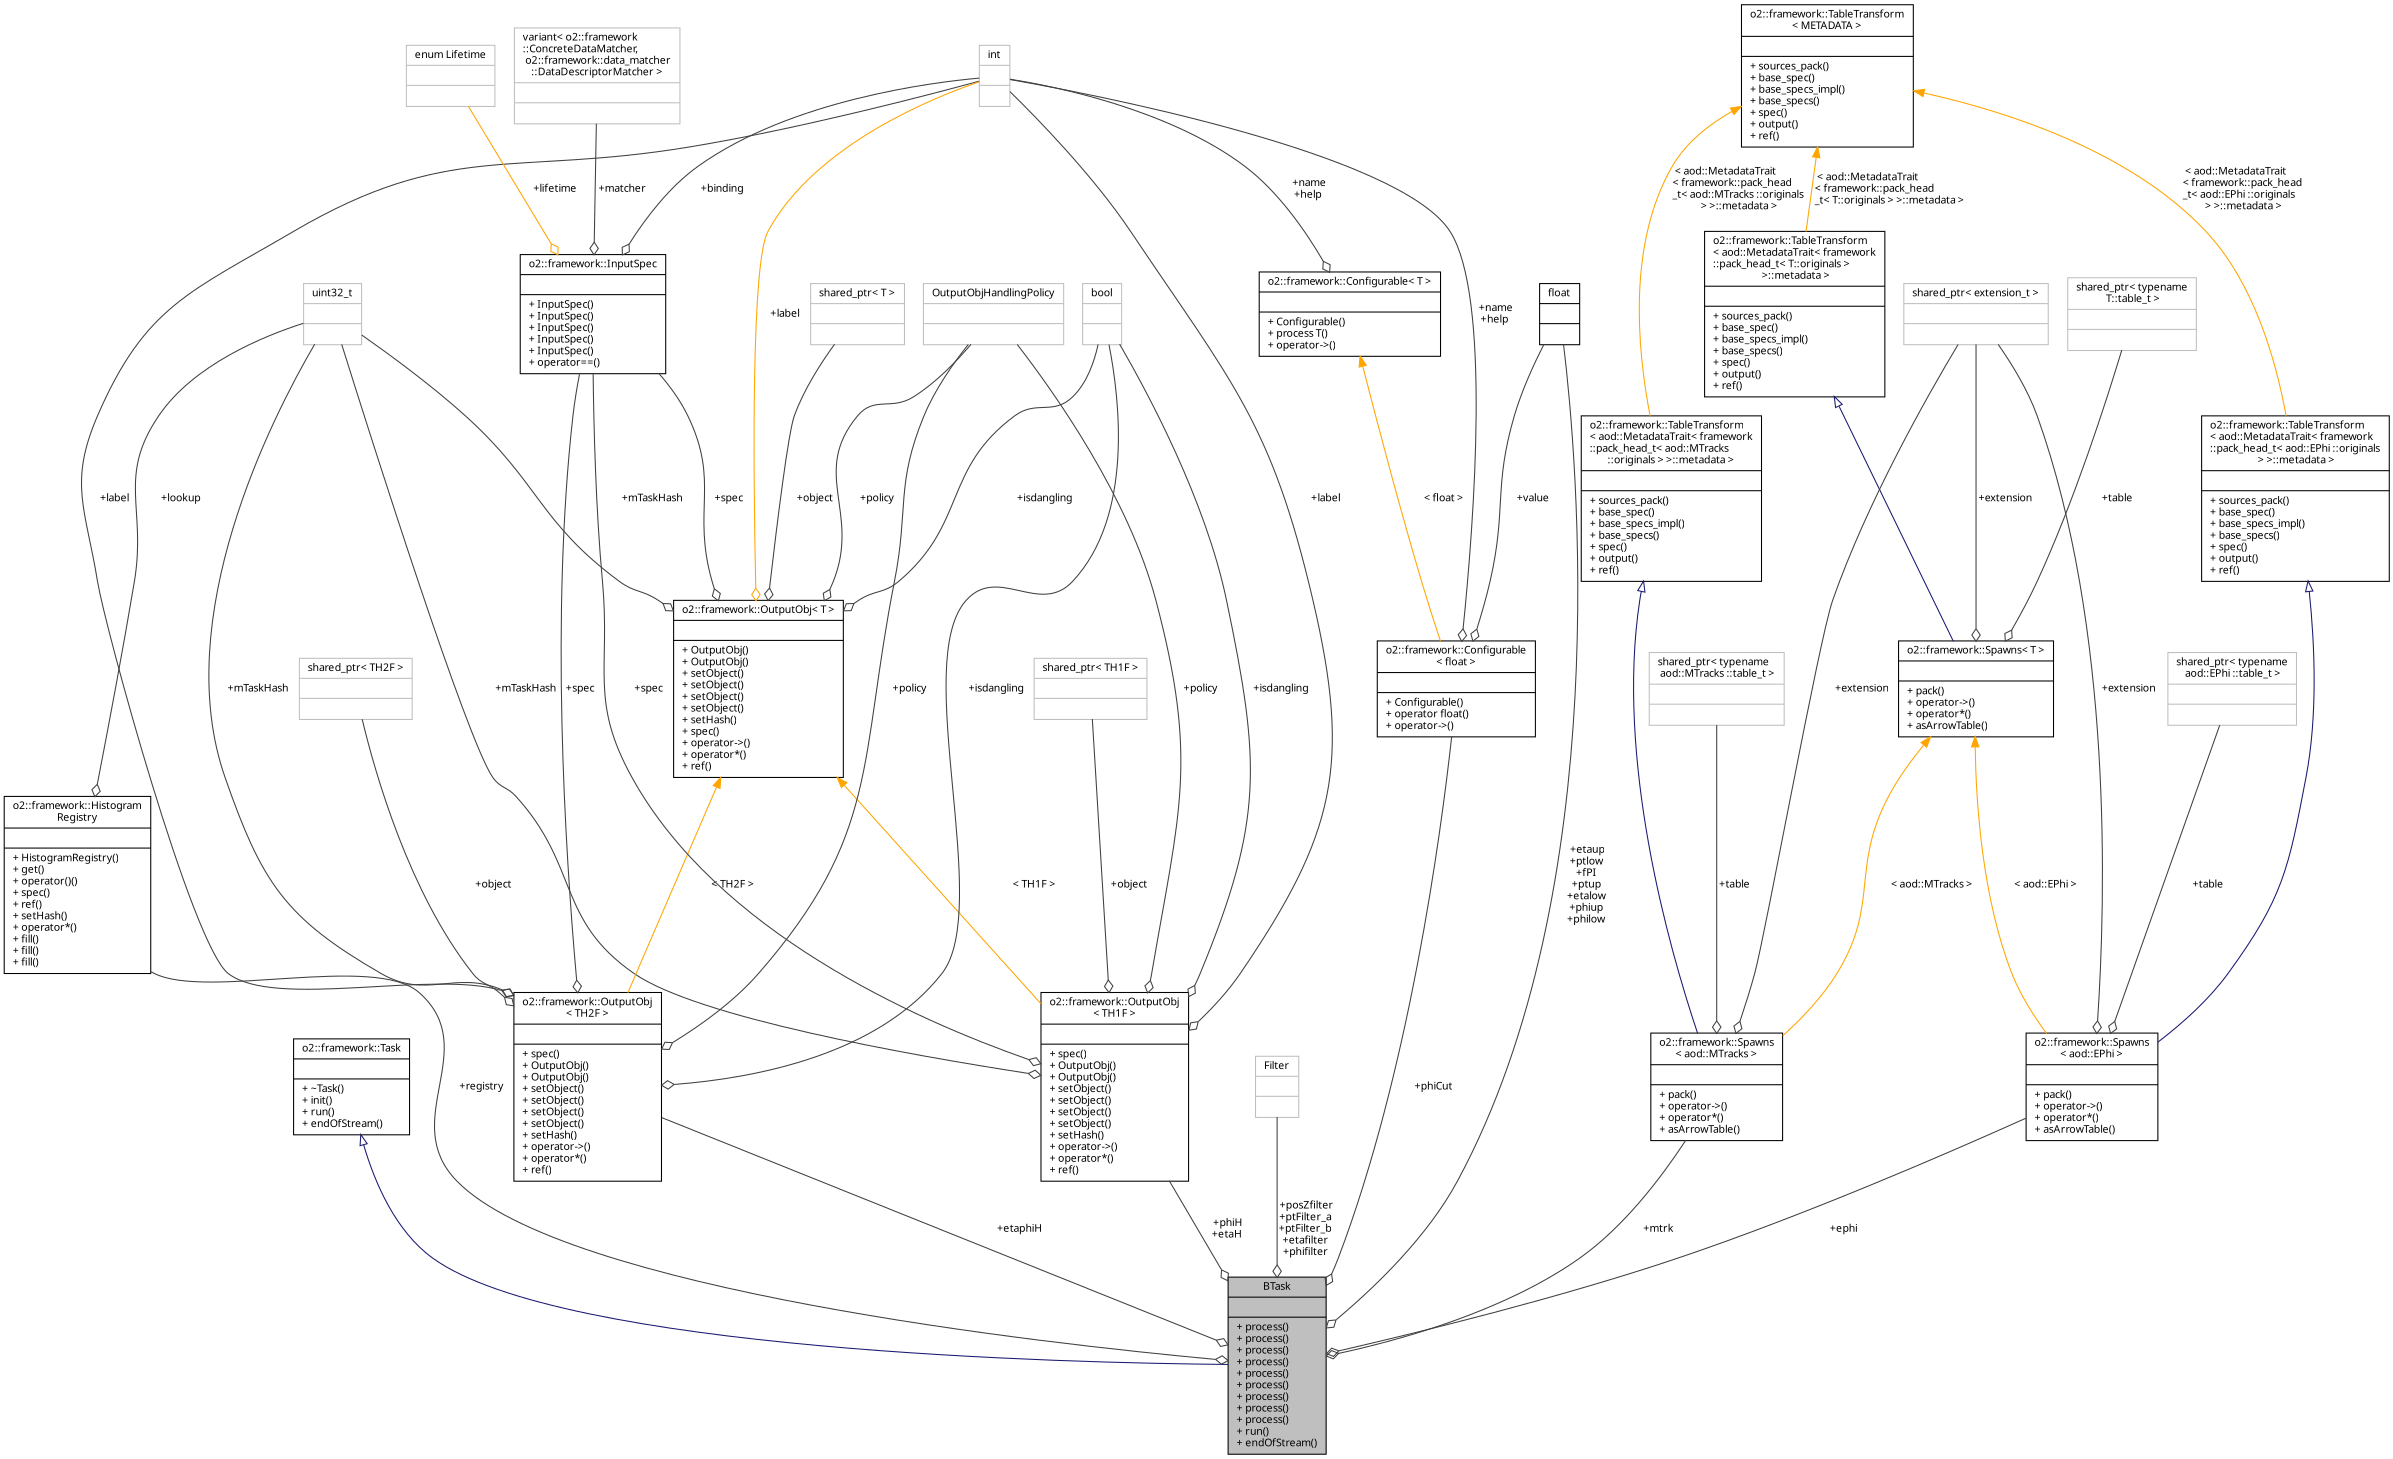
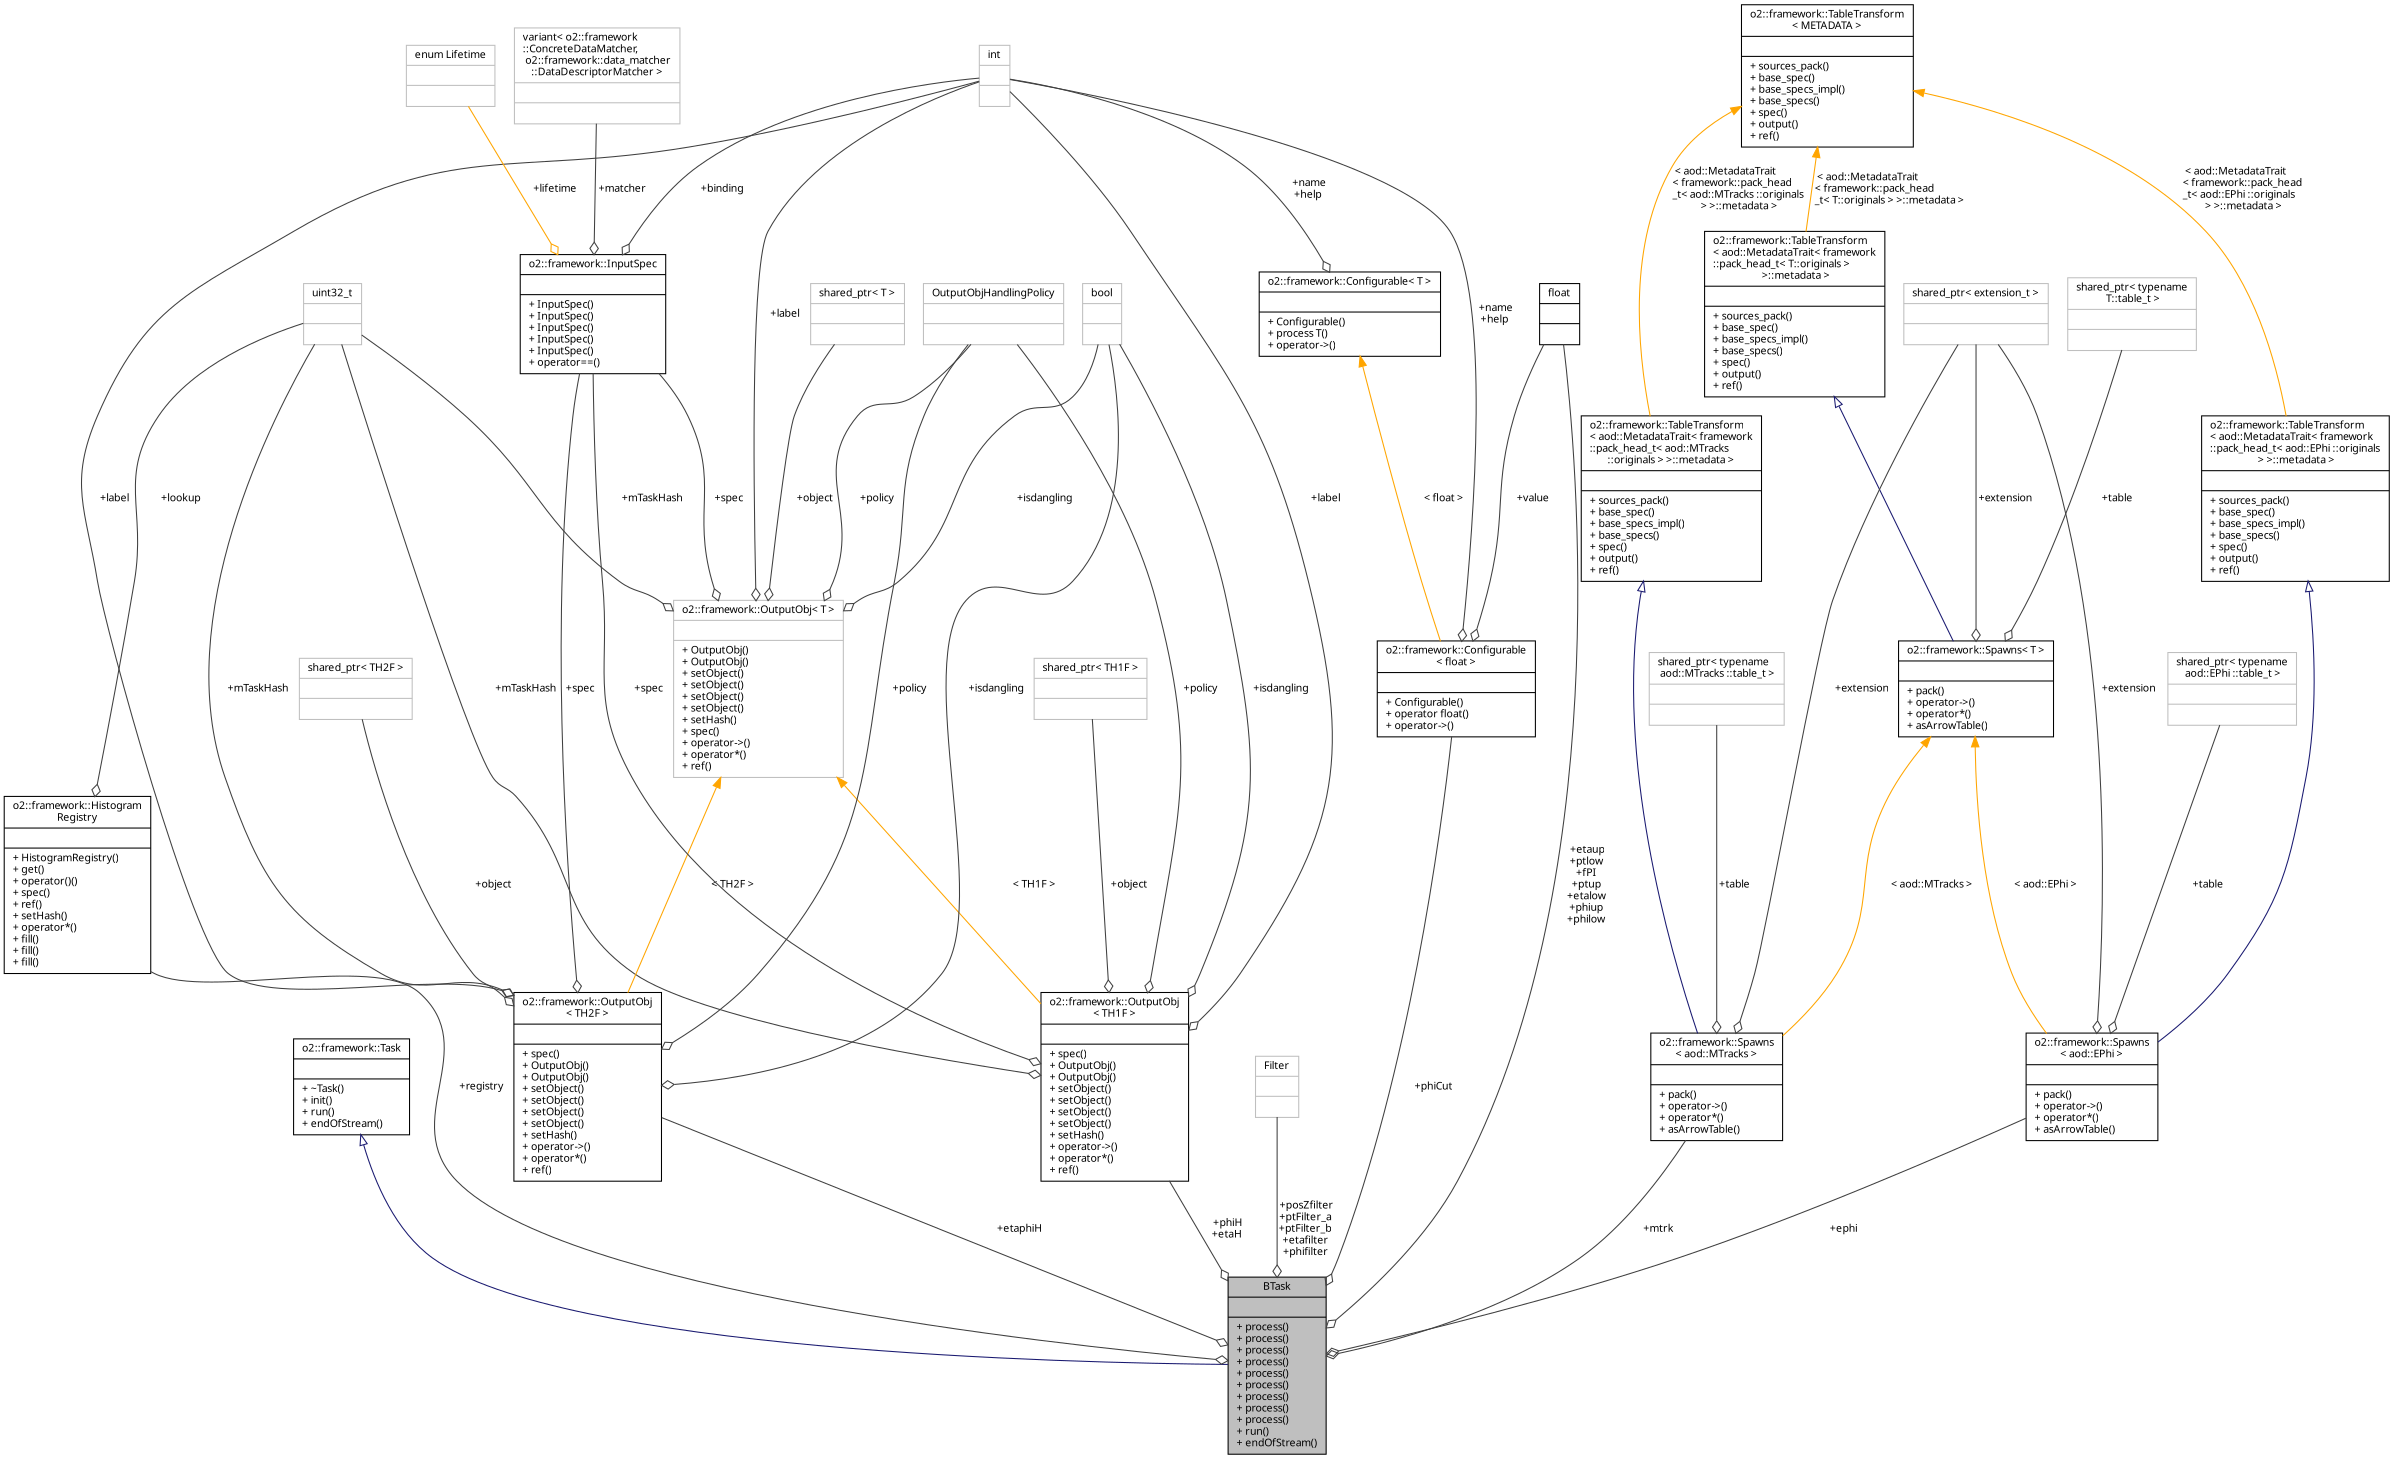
edge "int" -> "o2::framework::OutputObj< T >": color orange -> grey25
node "o2::framework::OutputObj< T >": color black -> grey75
